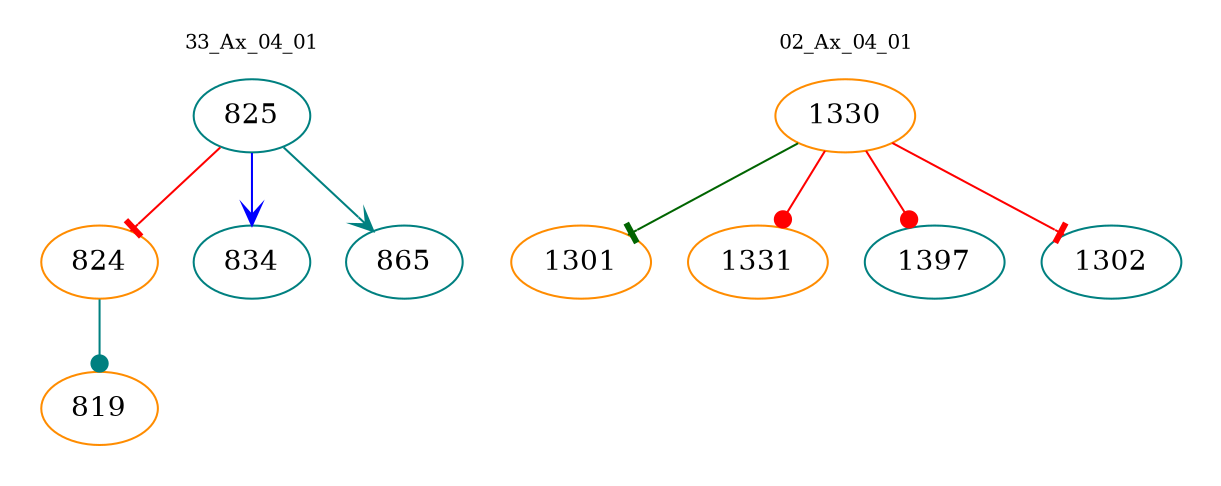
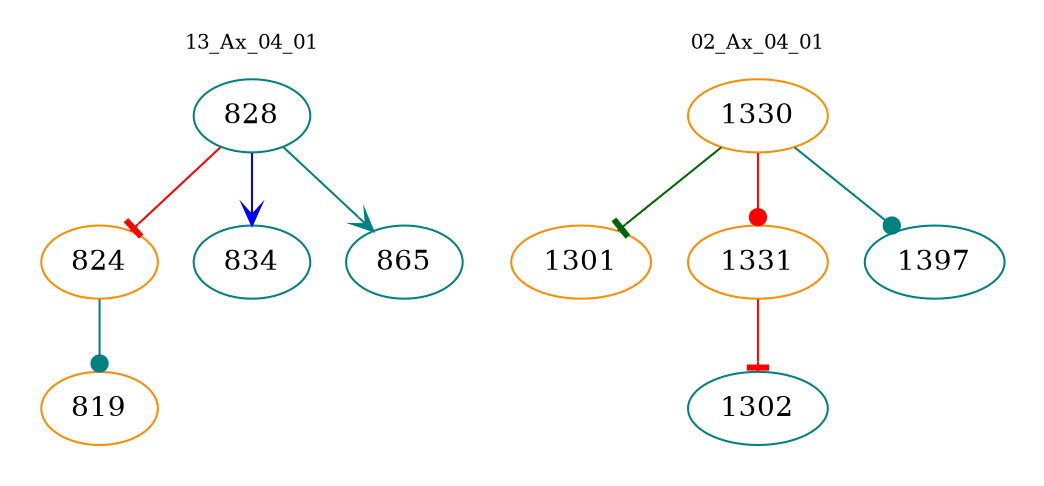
cluster "33_Ax_04_01": label "33_Ax_04_01" -> "13_Ax_04_01"
node "825": label "825" -> "828"
edge "1330" -> "1397": color red -> teal
edge "1330" -> "1302": now "1331" -> "1302"
